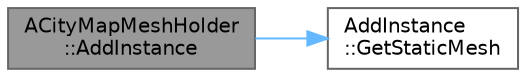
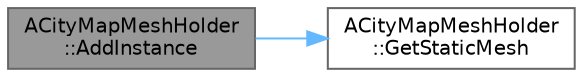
node "AddInstance ::GetStaticMesh": label "AddInstance ::GetStaticMesh" -> "ACityMapMeshHolder ::GetStaticMesh"
